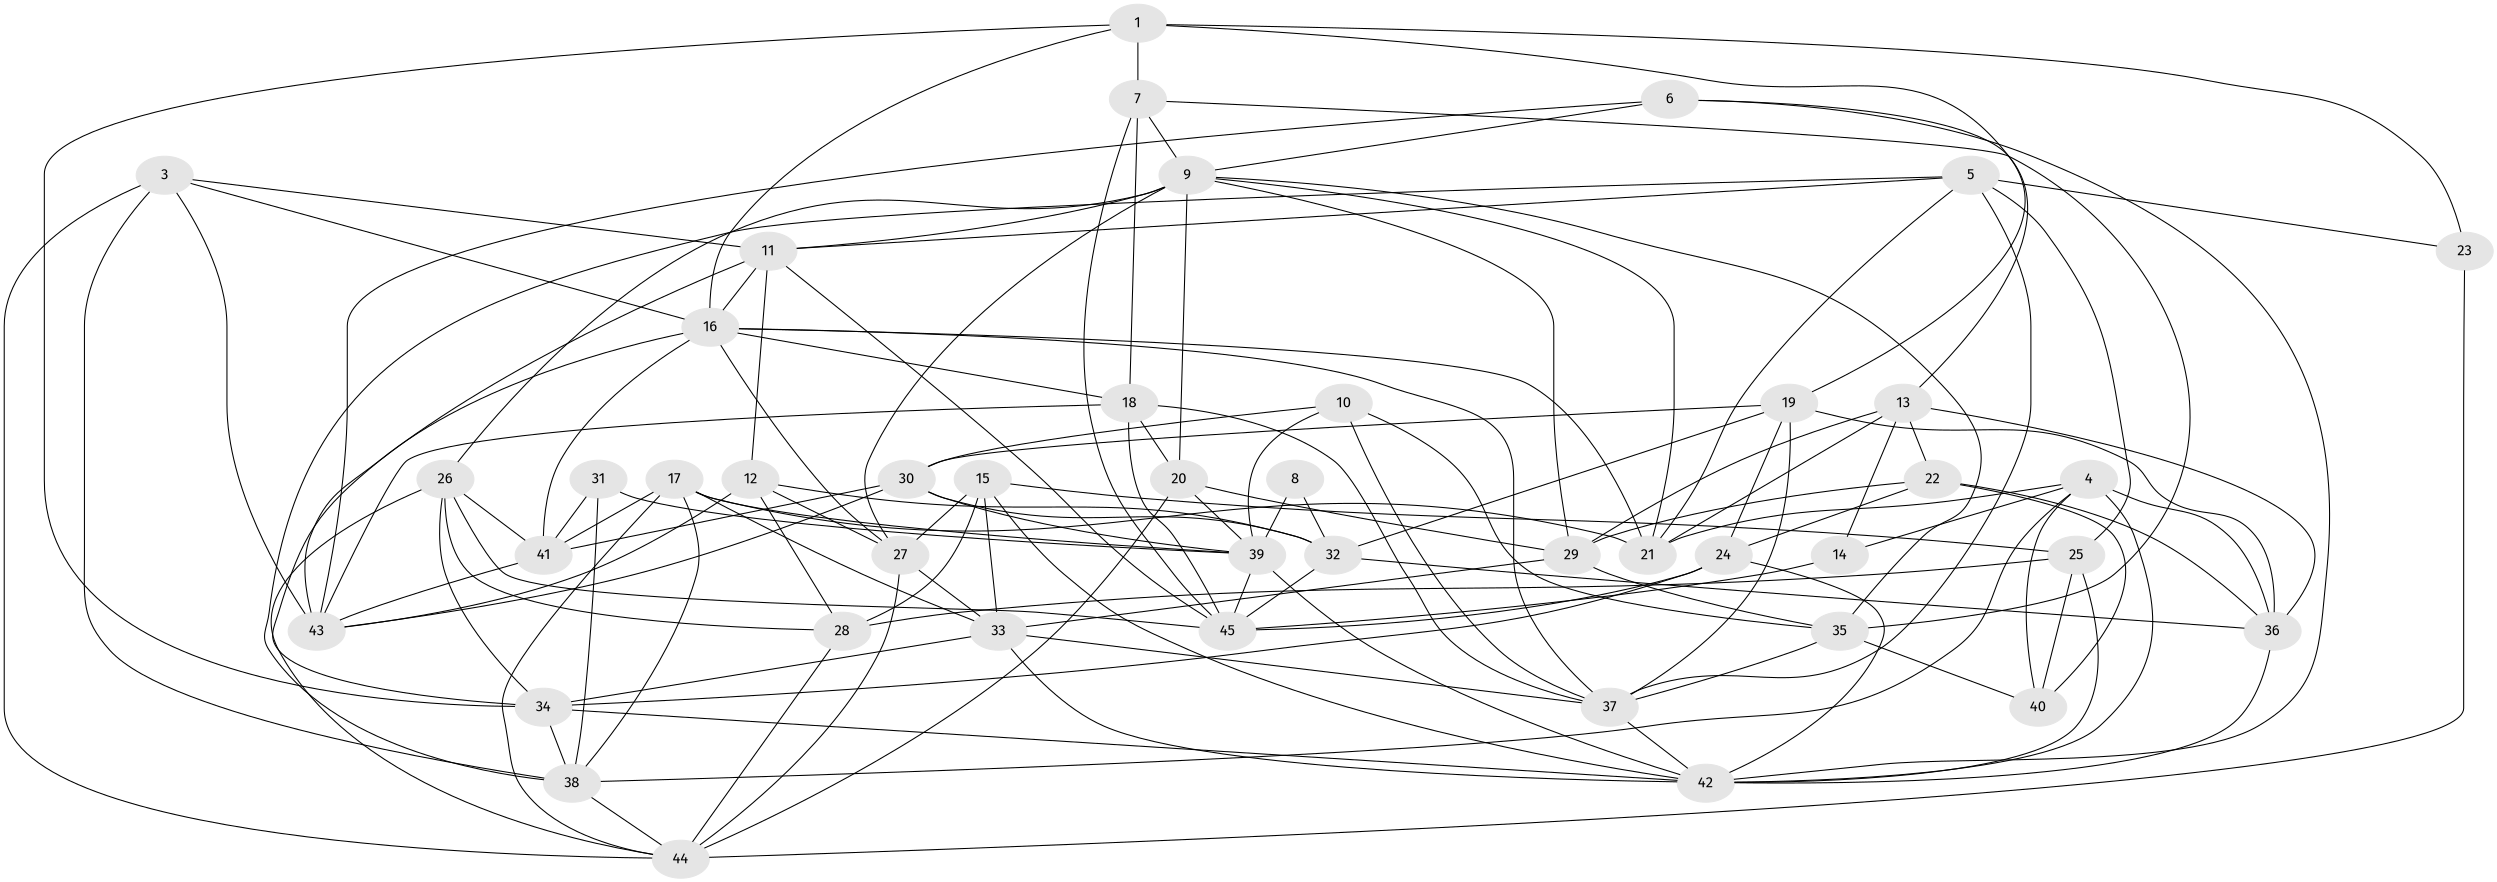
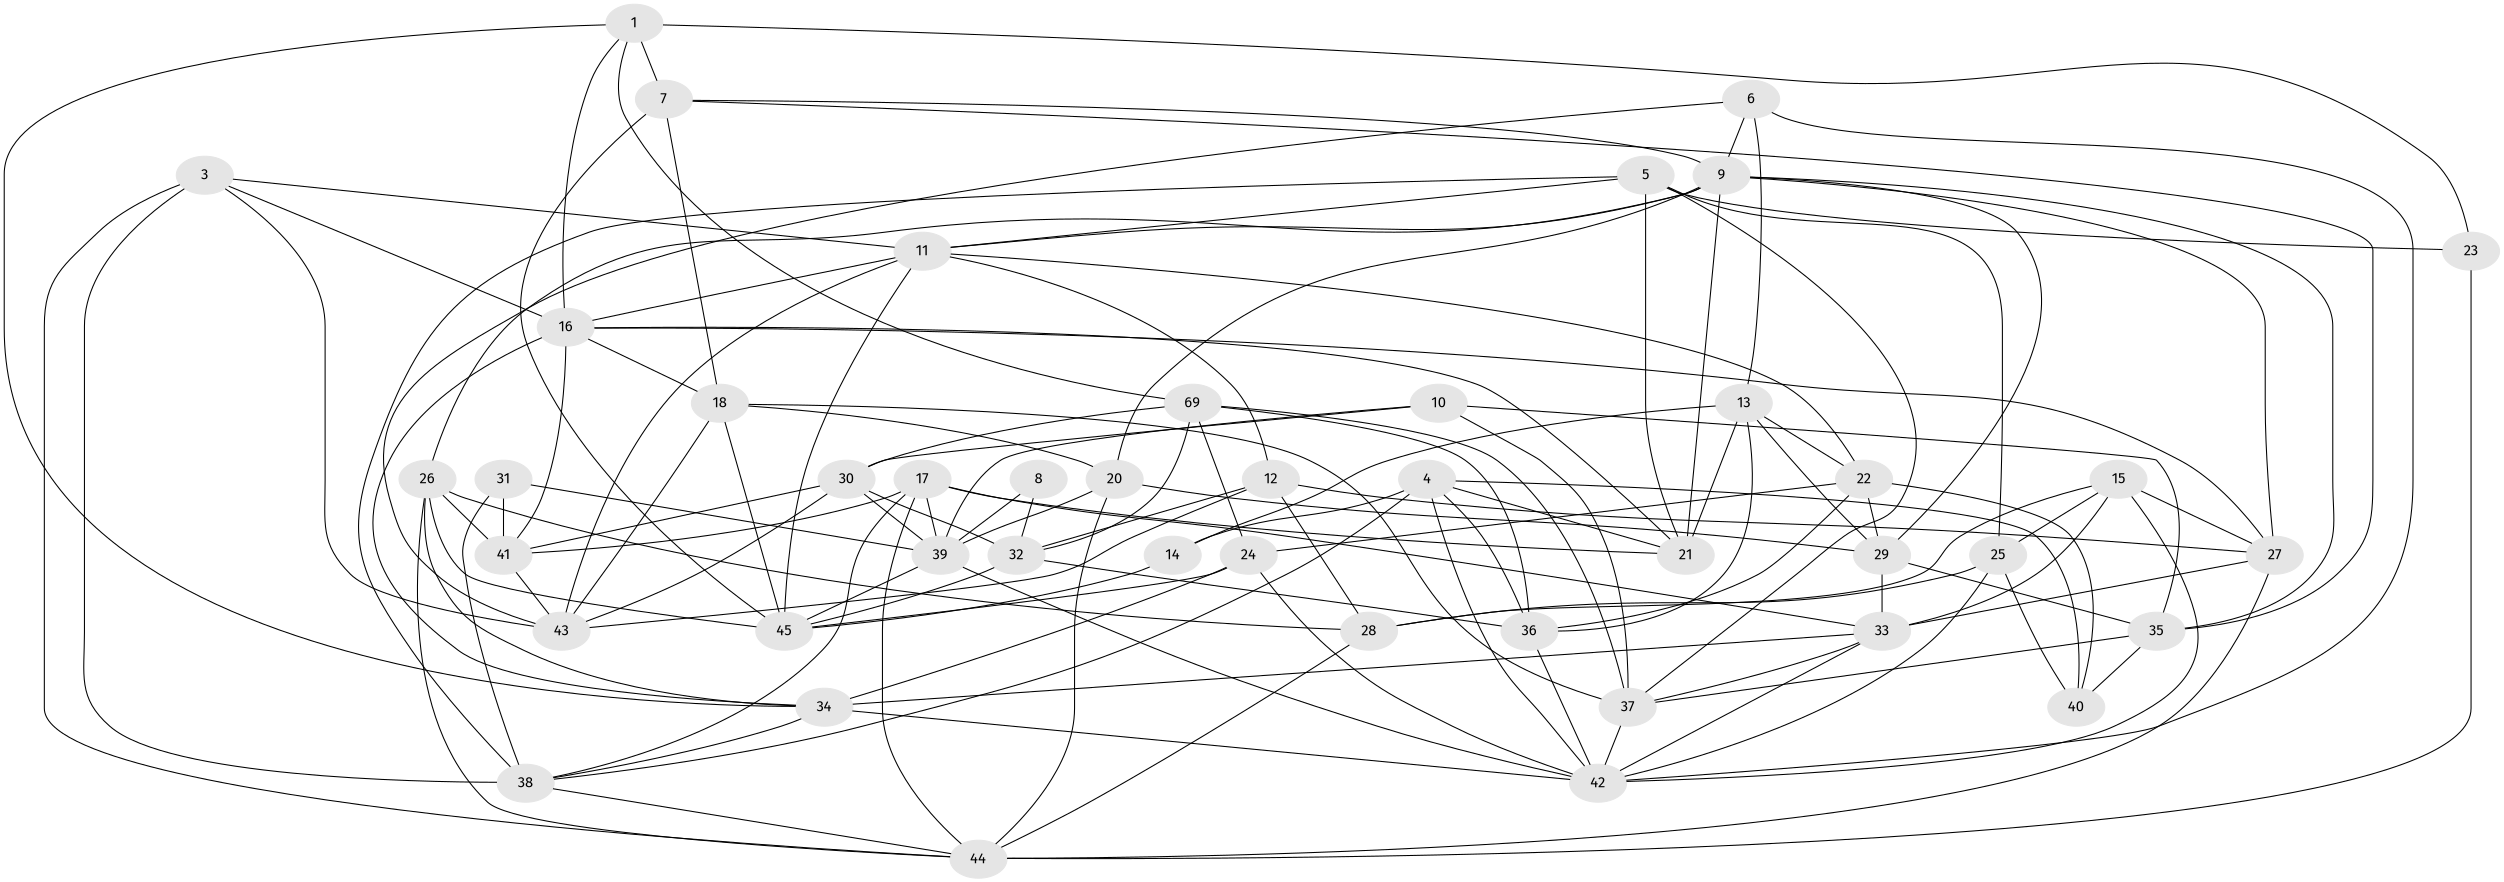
edge "11" -- "22": added
edge "16" -- "37": removed
node "19": label "19" -> "69"
